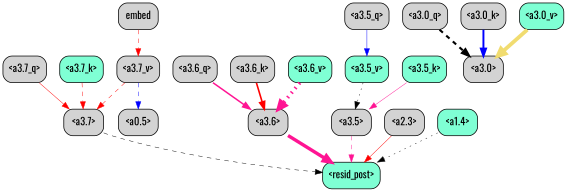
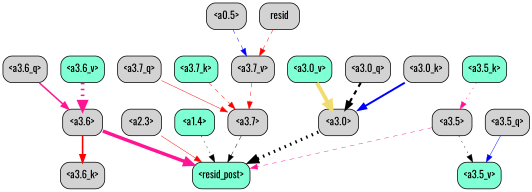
node "embed": label "embed" -> "resid"
edge "<a3.7_v>" -> "<a0.5>": reversed
edge "<a3.6_k>" -> "<a3.6>": reversed
edge "<a3.5_v>" -> "<a3.5>": reversed
edge "<a3.5_k>" -> "<a3.5>": style bold -> dotted
edge "<a3.0>" -> "<resid_post>": added
